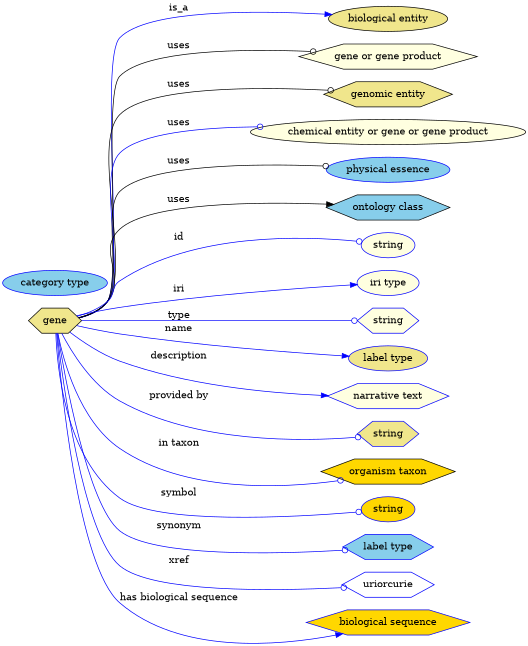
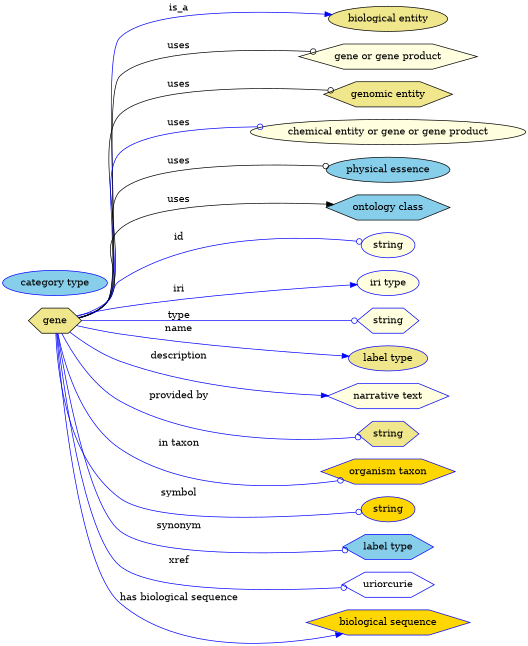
node "physical essence": color blue -> black
node "organism taxon": color black -> blue
